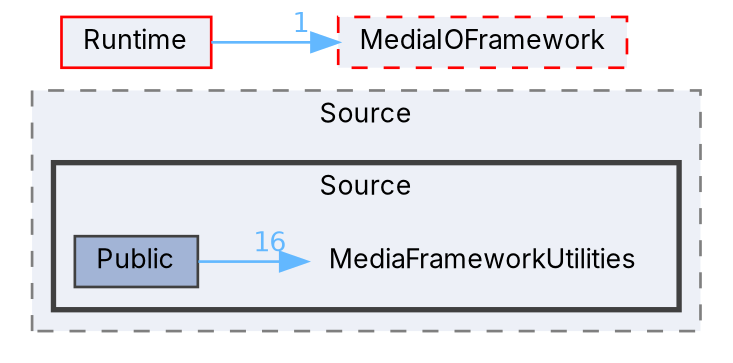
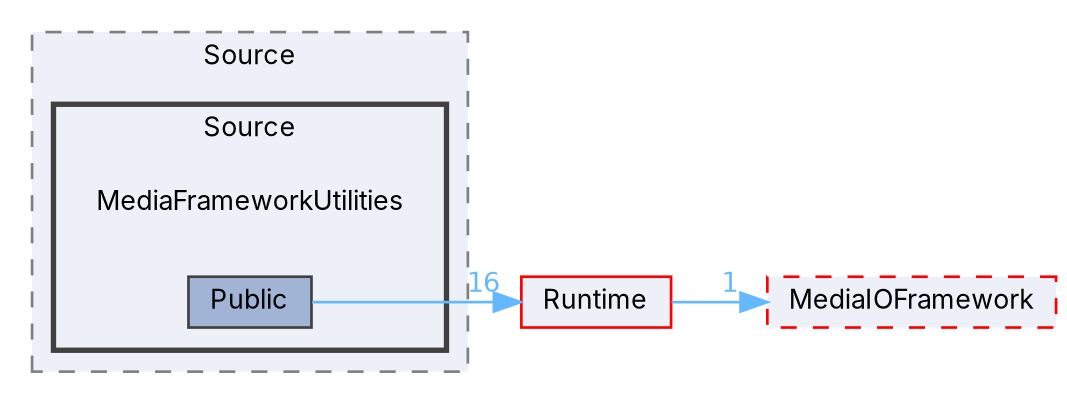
edge "Public" -> "MediaFrameworkUtilities": now "Public" -> "Runtime"
